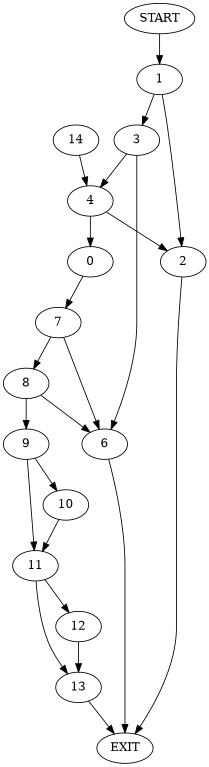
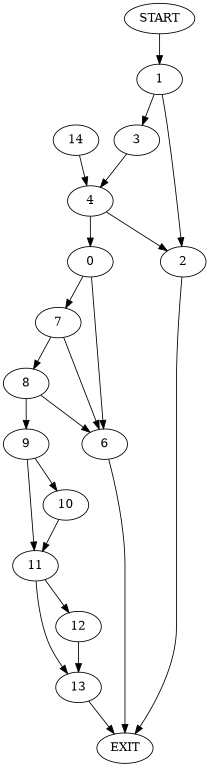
edge "3" -> "6": now "0" -> "6"
